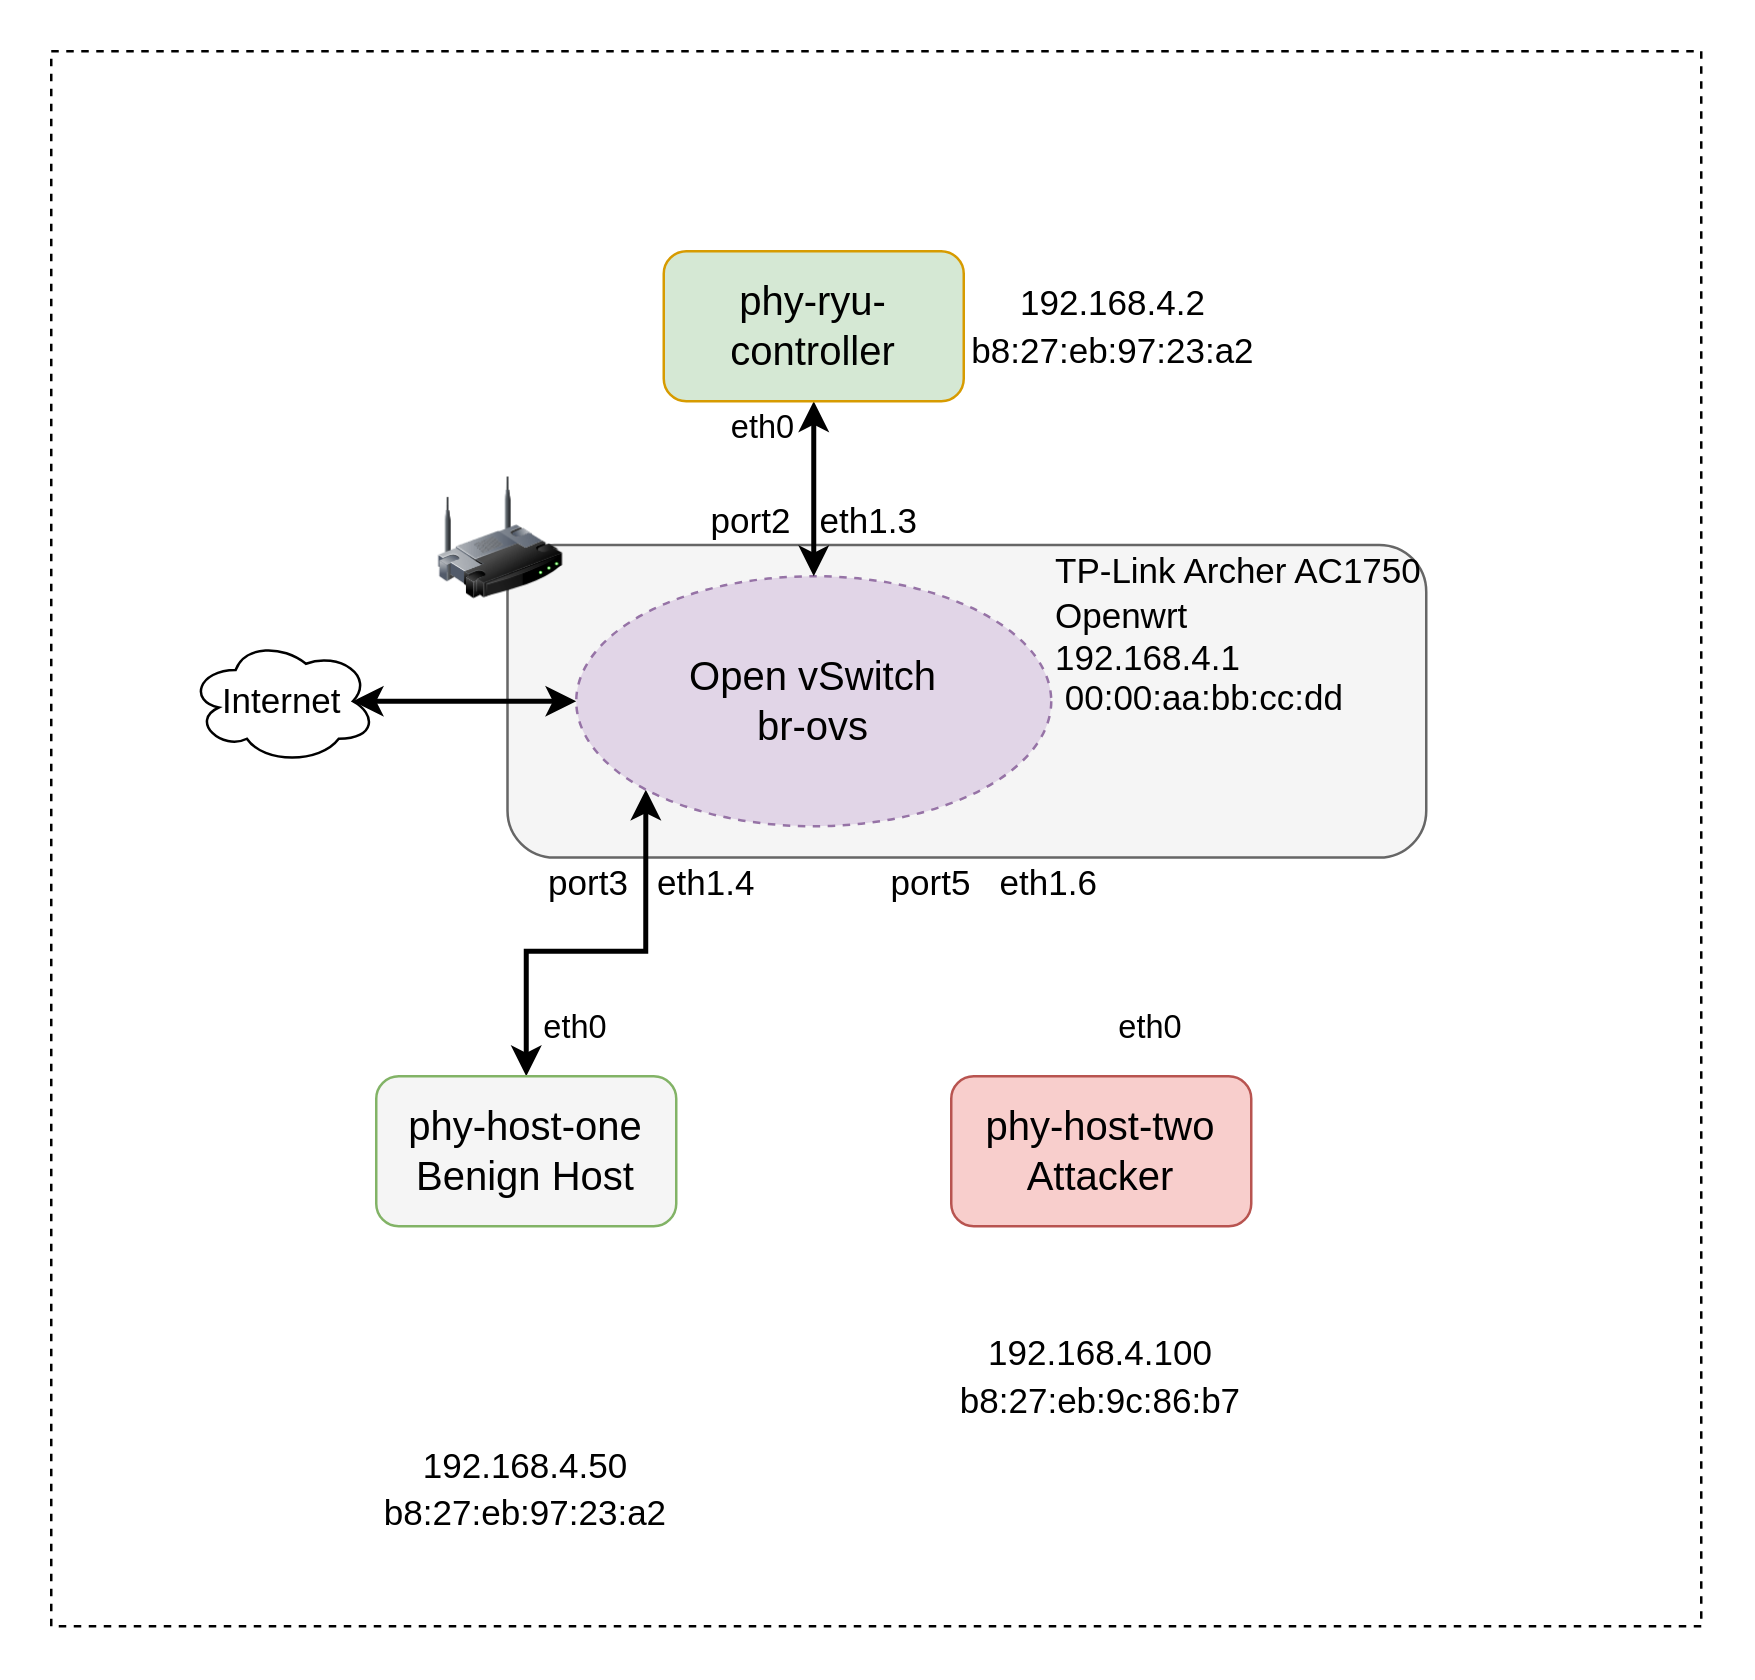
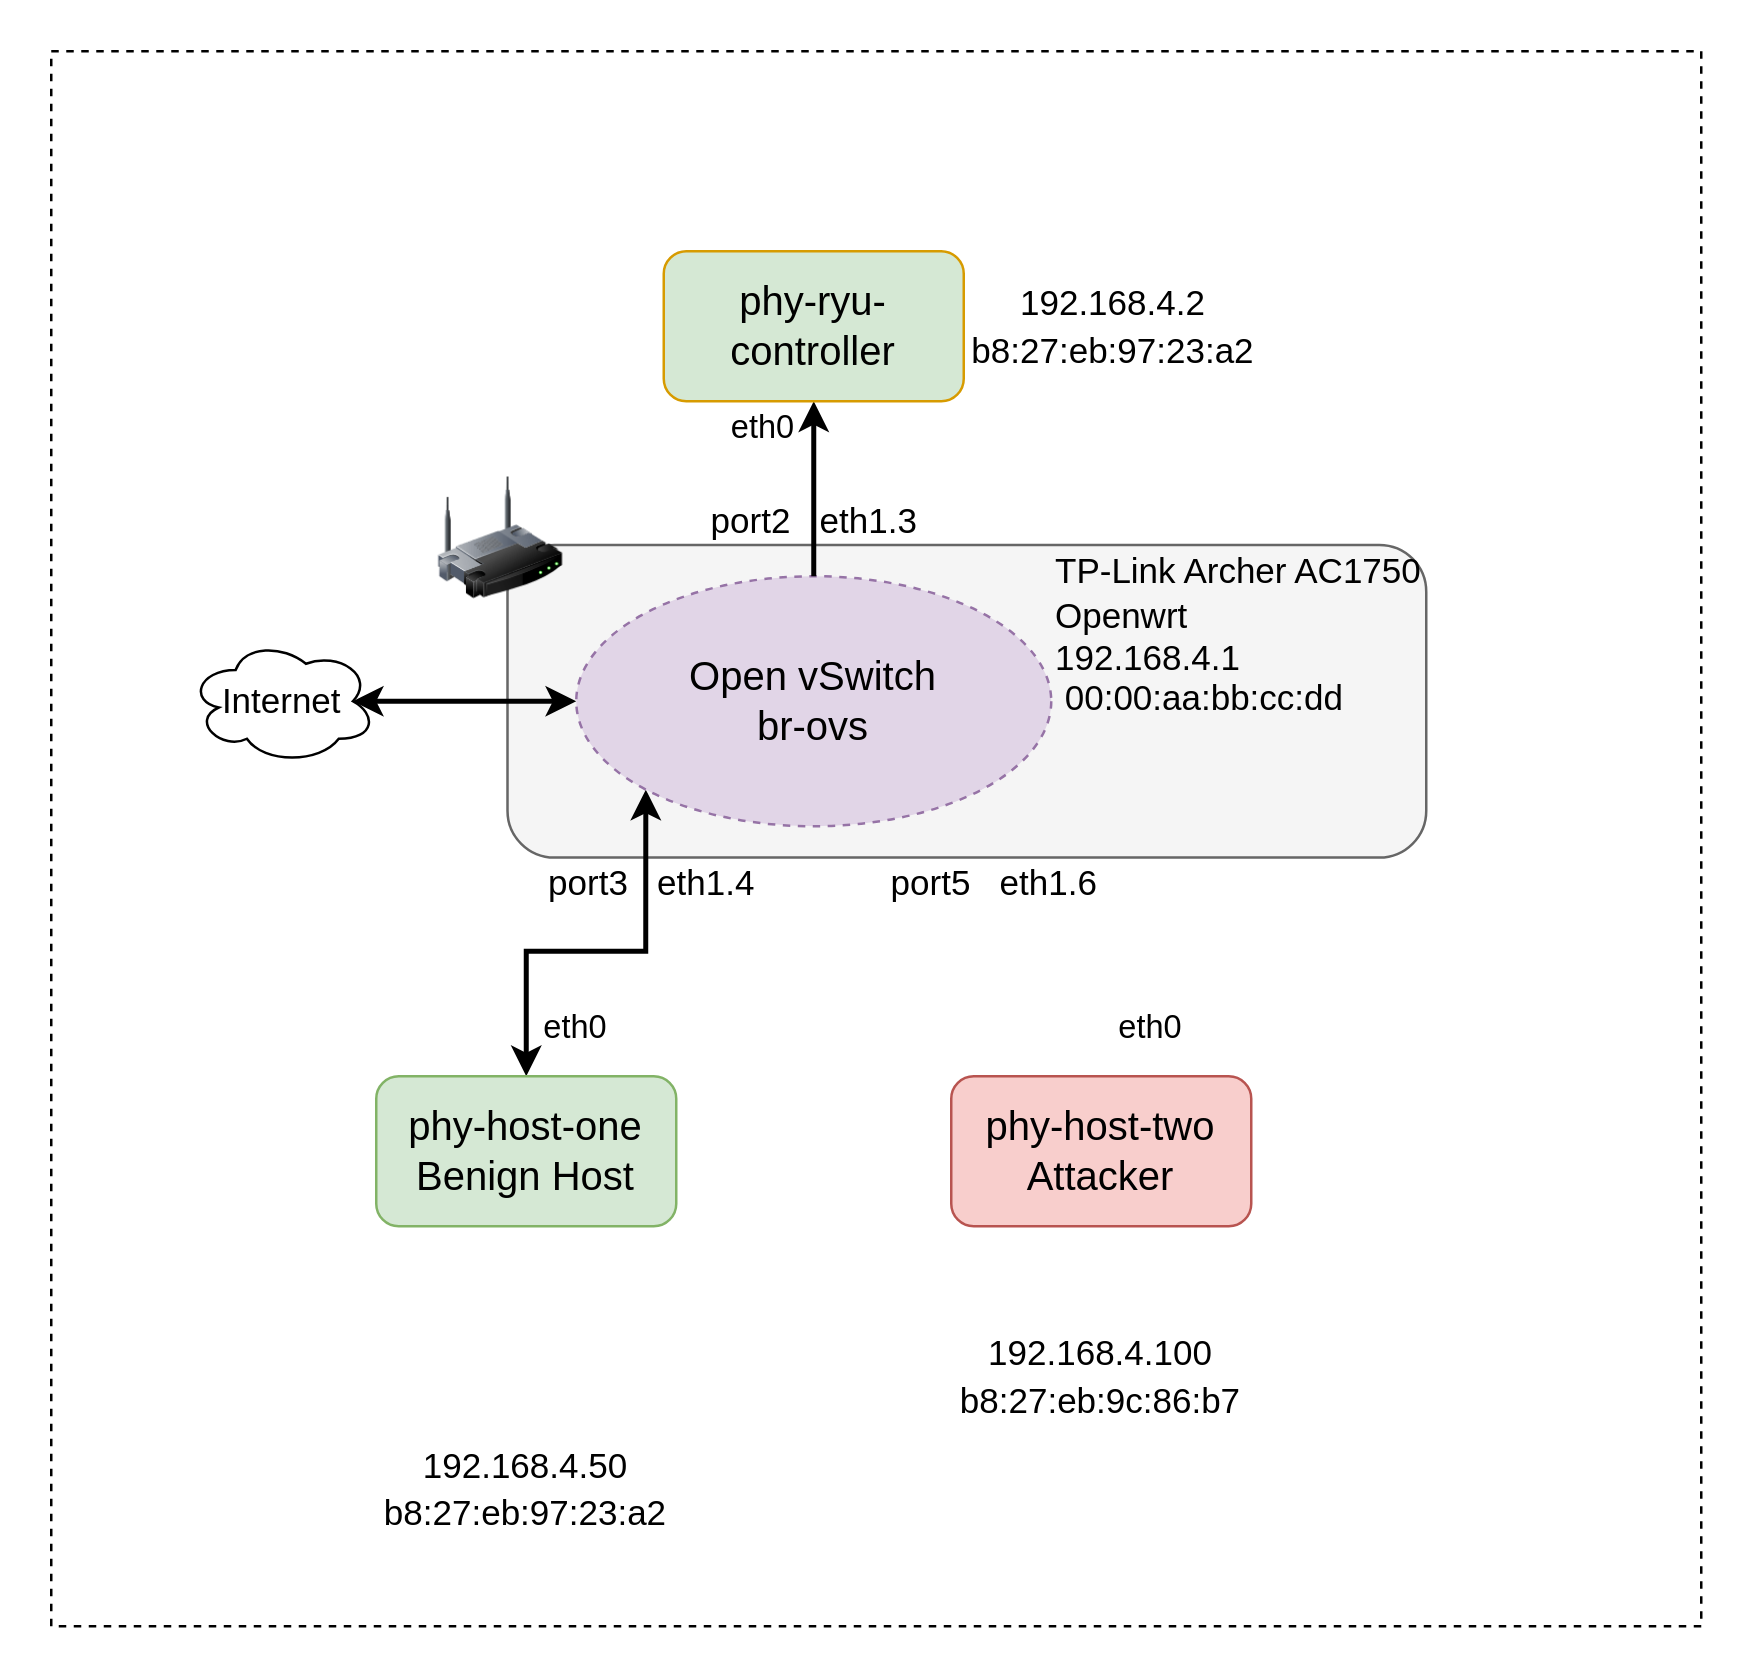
edge "phy-ryu-controller" -- "Open vSwitch br-ovs": arrowhead classic -> none
node "phy-host-one Benign Host": fillcolor #f5f5f5 -> #d5e8d4
